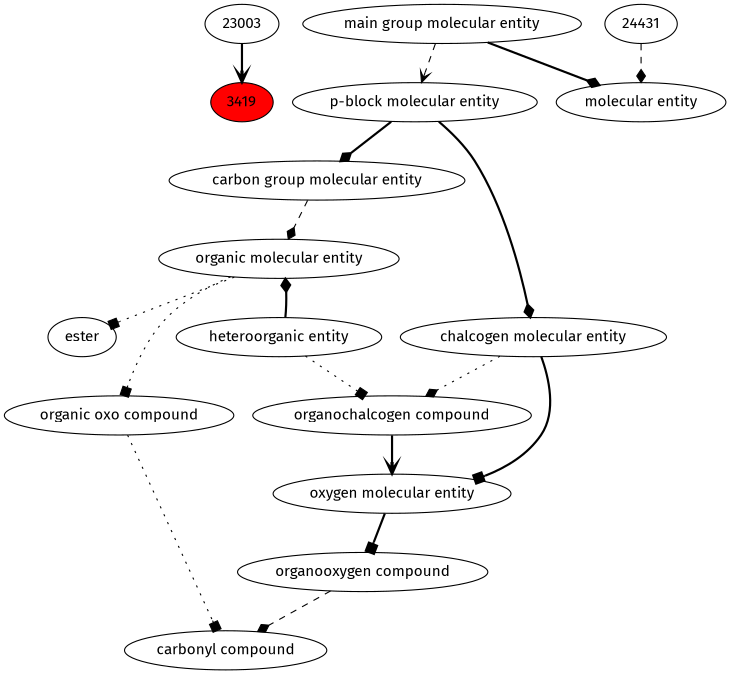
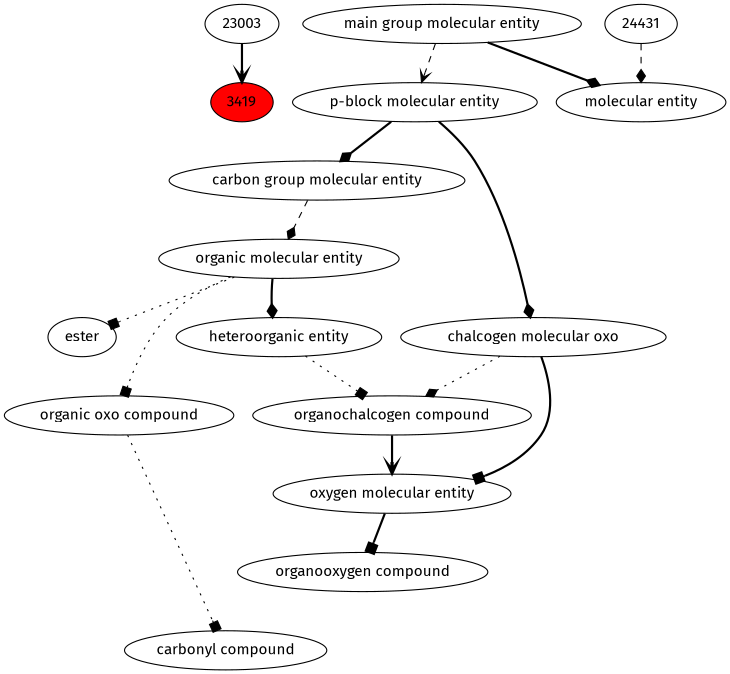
edge "heteroorganic entity" -> "organic molecular entity": reversed
node "chalcogen molecular entity": label "chalcogen molecular entity" -> "chalcogen molecular oxo"
edge "organooxygen compound" -> "carbonyl compound": removed
